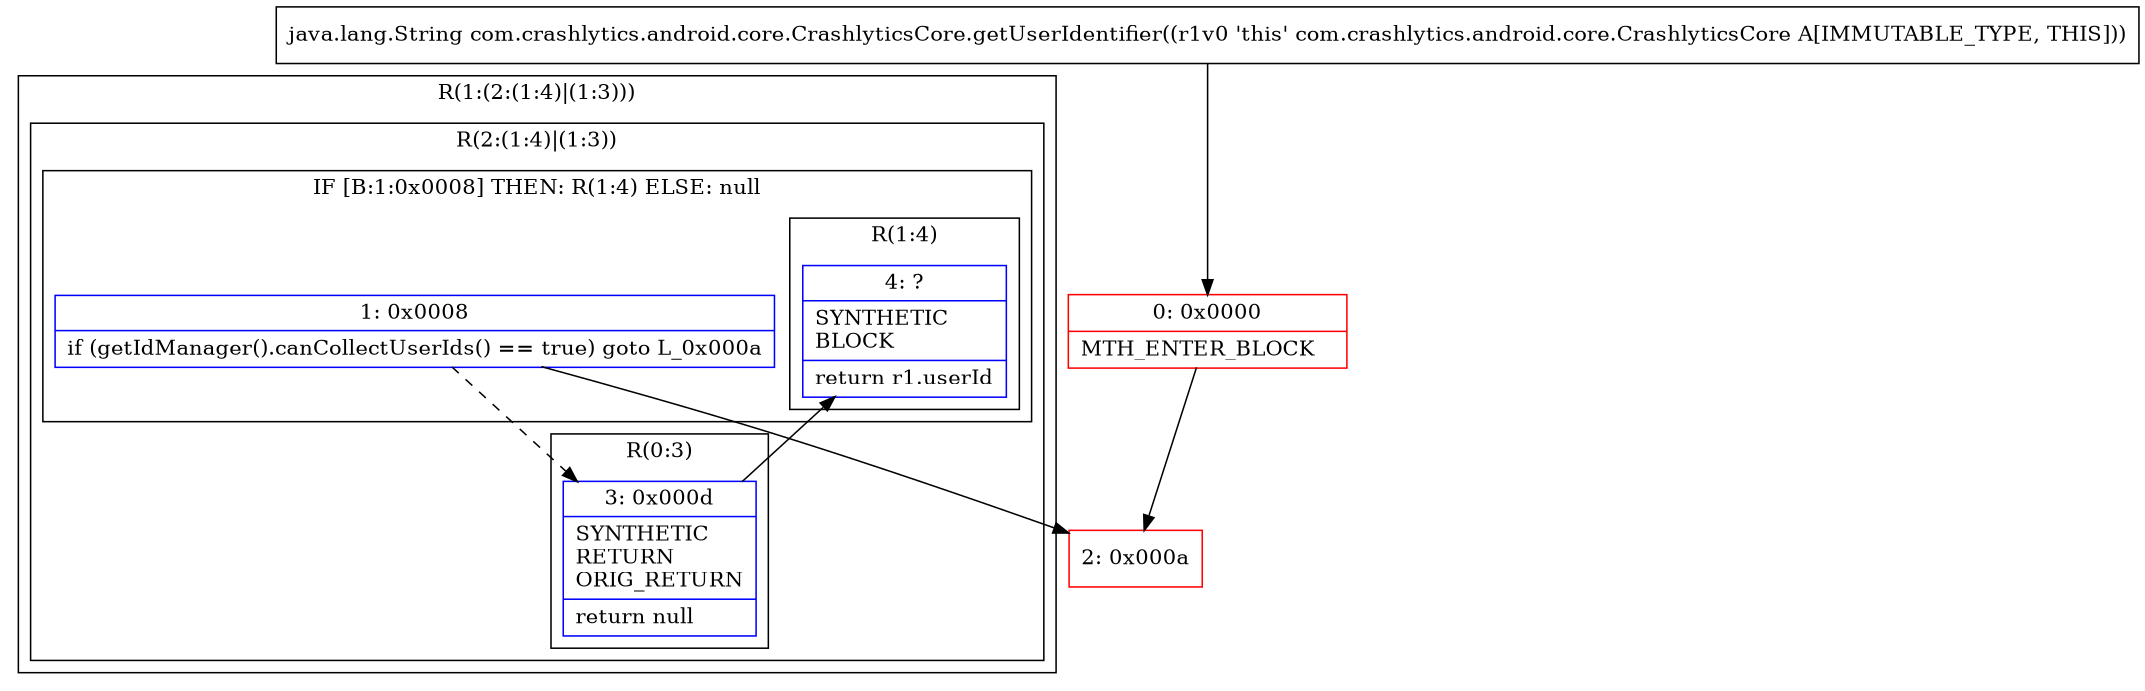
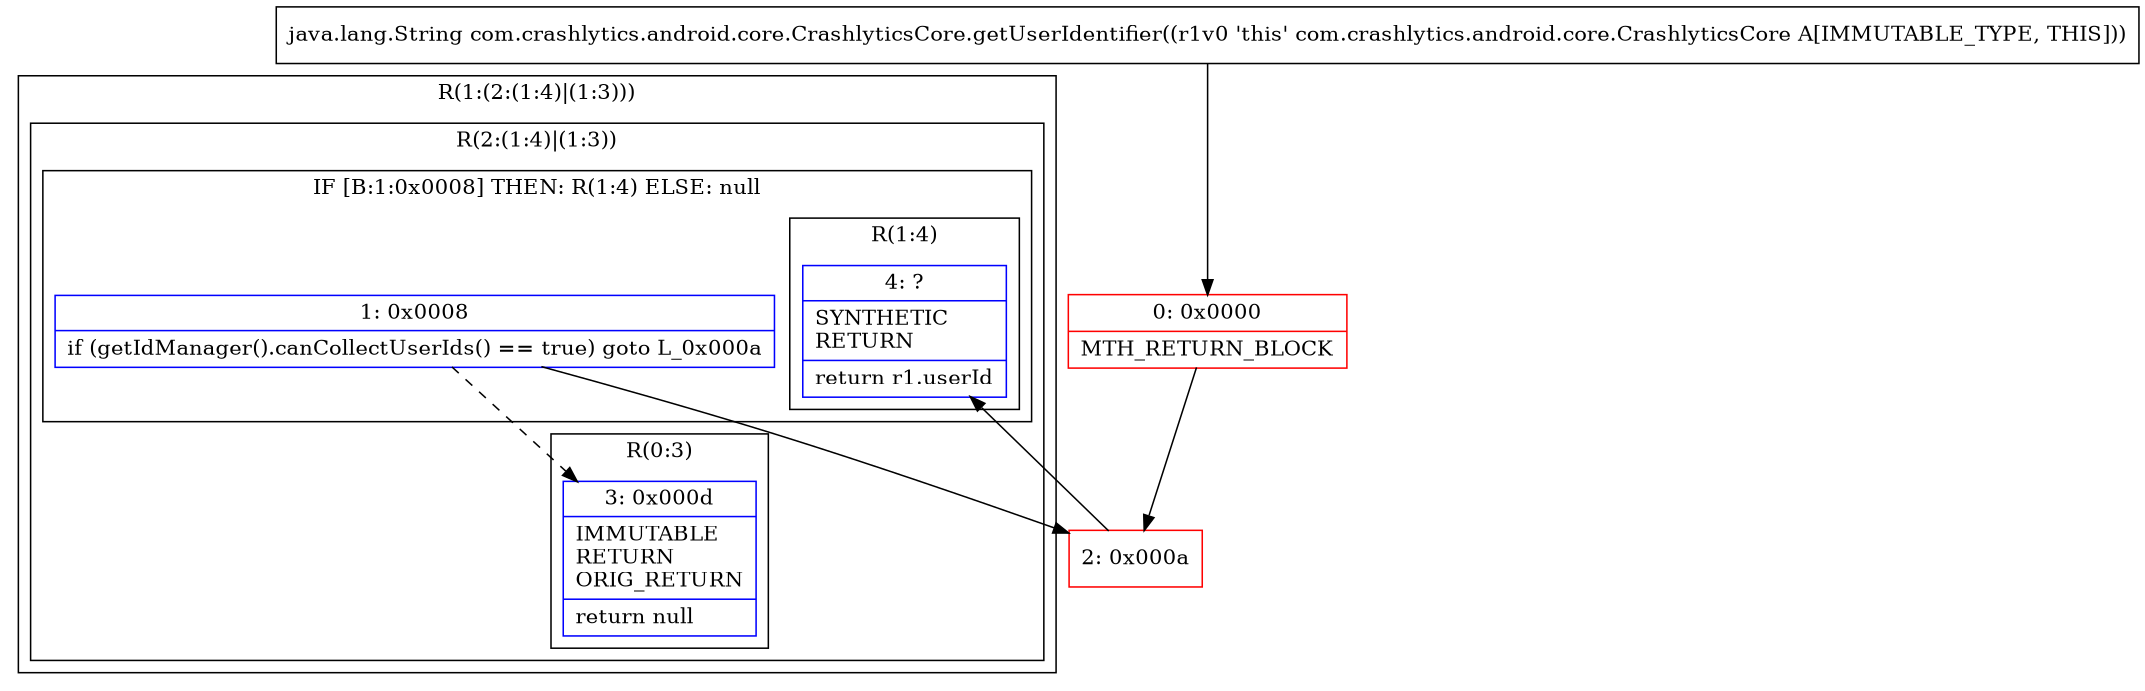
node "4: ?": text "BLOCK" -> "RETURN"
node "0: 0x0000": text "MTH_ENTER_BLOCK" -> "MTH_RETURN_BLOCK"
edge "3: 0x000d" -> "4: ?": now "2: 0x000a" -> "4: ?"
node "3: 0x000d": text "SYNTHETIC" -> "IMMUTABLE"
